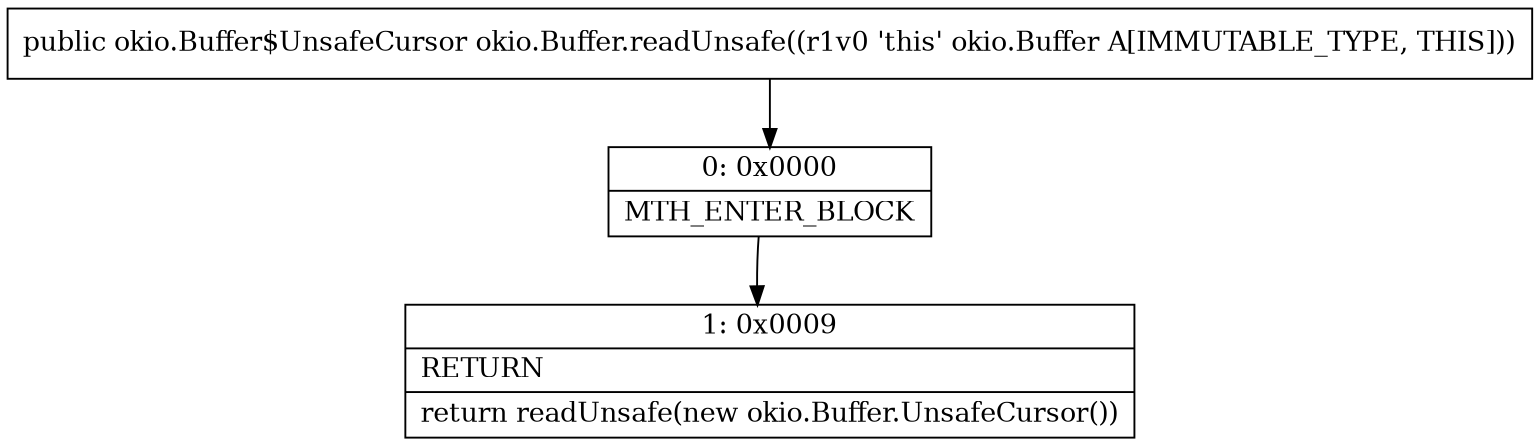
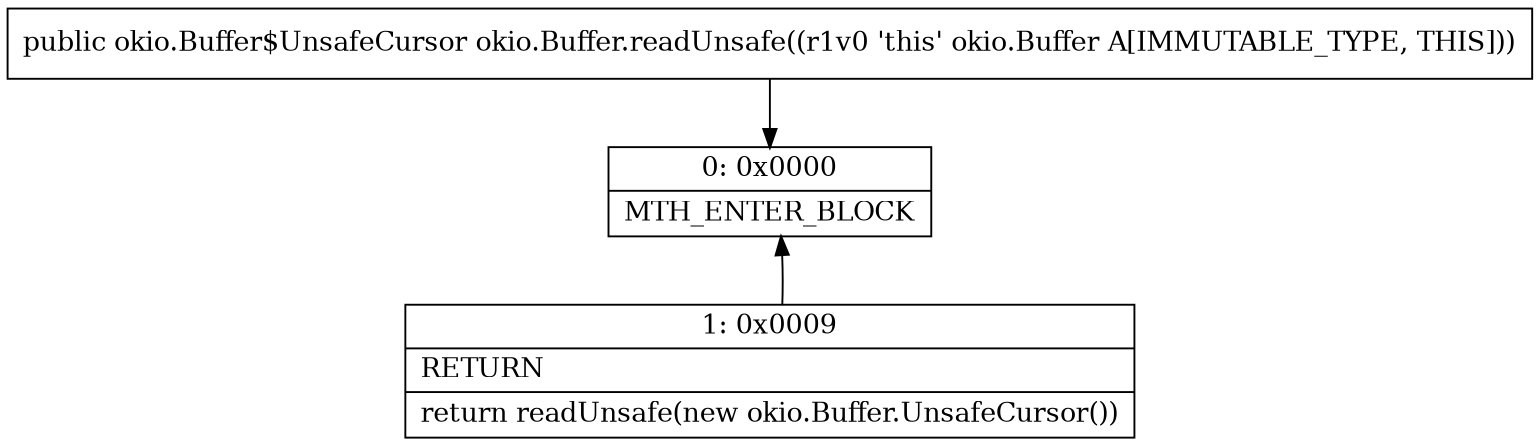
edge "0: 0x0000" -> "1: 0x0009": reversed
